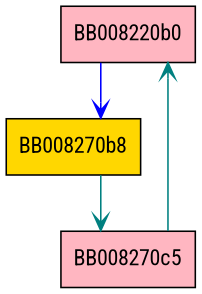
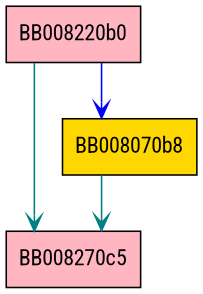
node "BB008270b8": label "BB008270b8" -> "BB008070b8"
edge "BB008270c5" -> "BB008220b0": reversed
